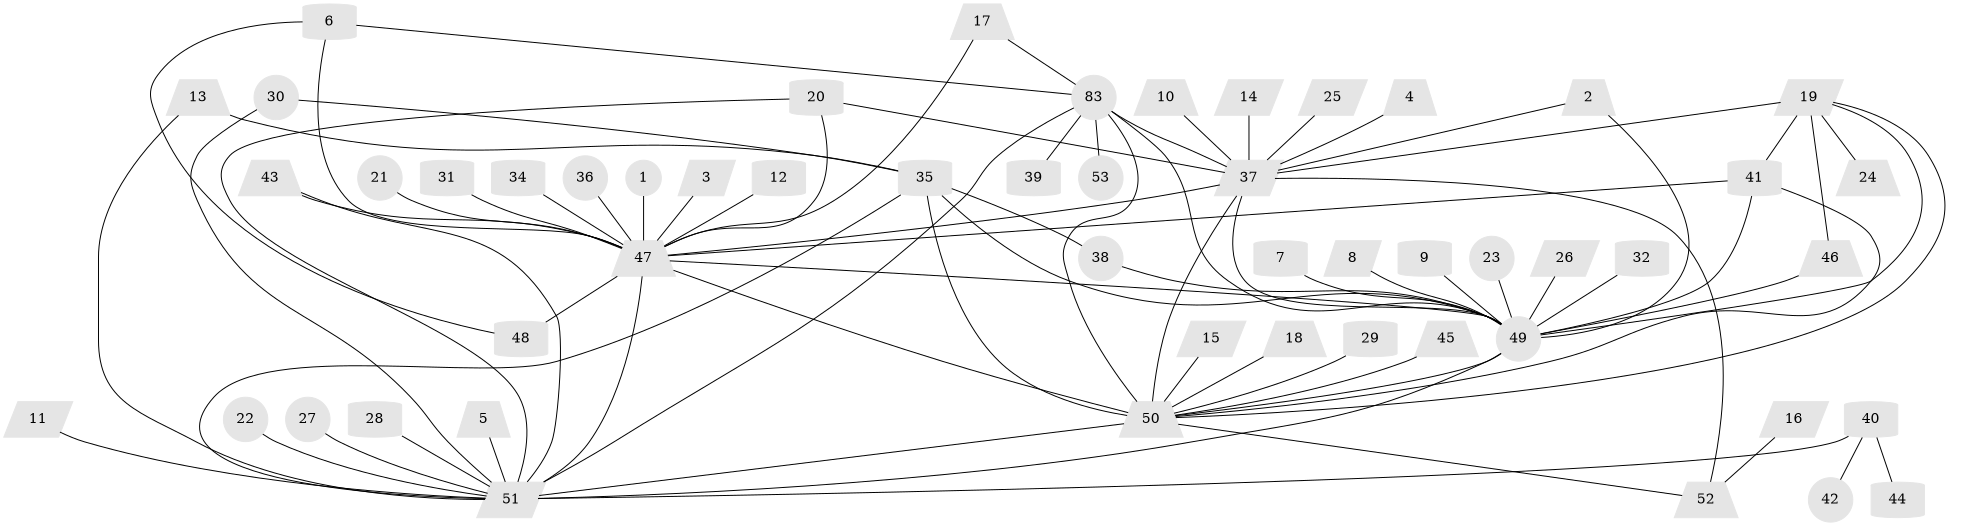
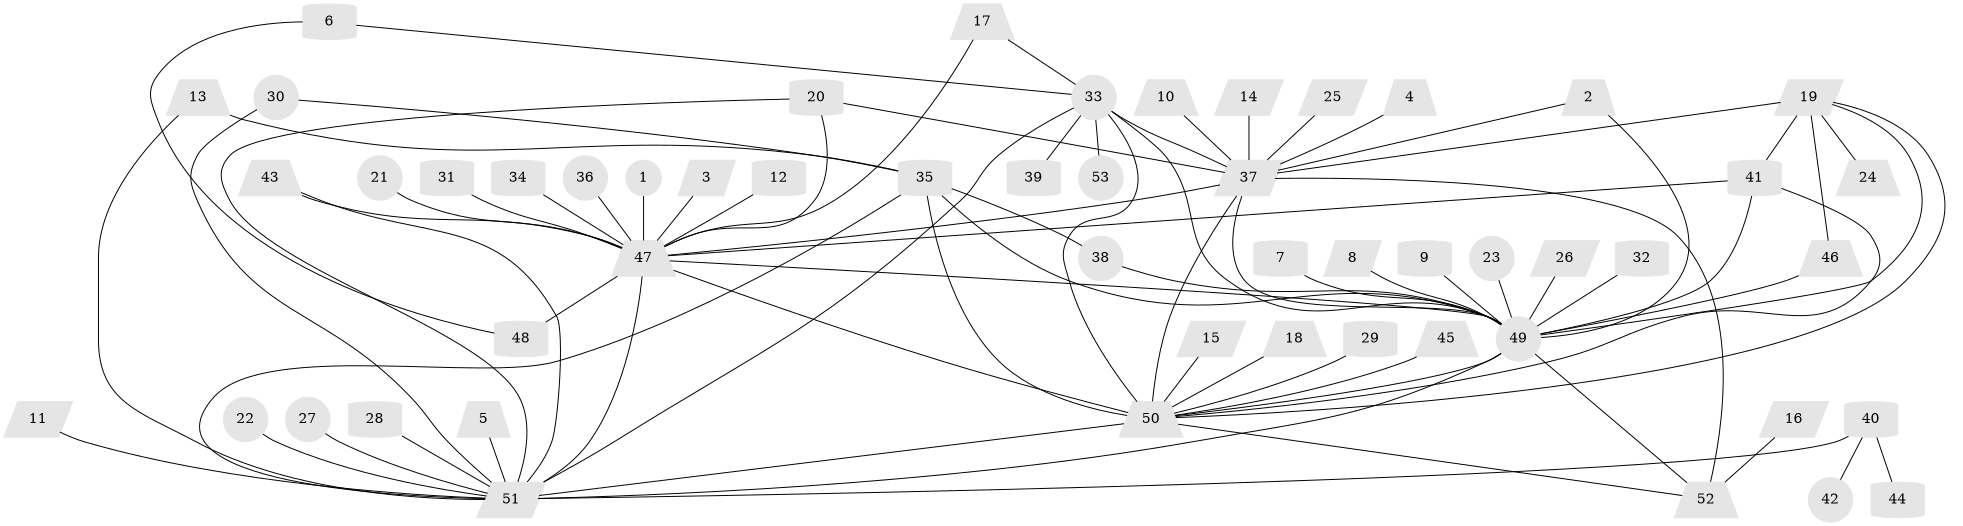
node "83": label "83" -> "33"
edge "6" -- "47": removed
edge "49" -- "52": added
